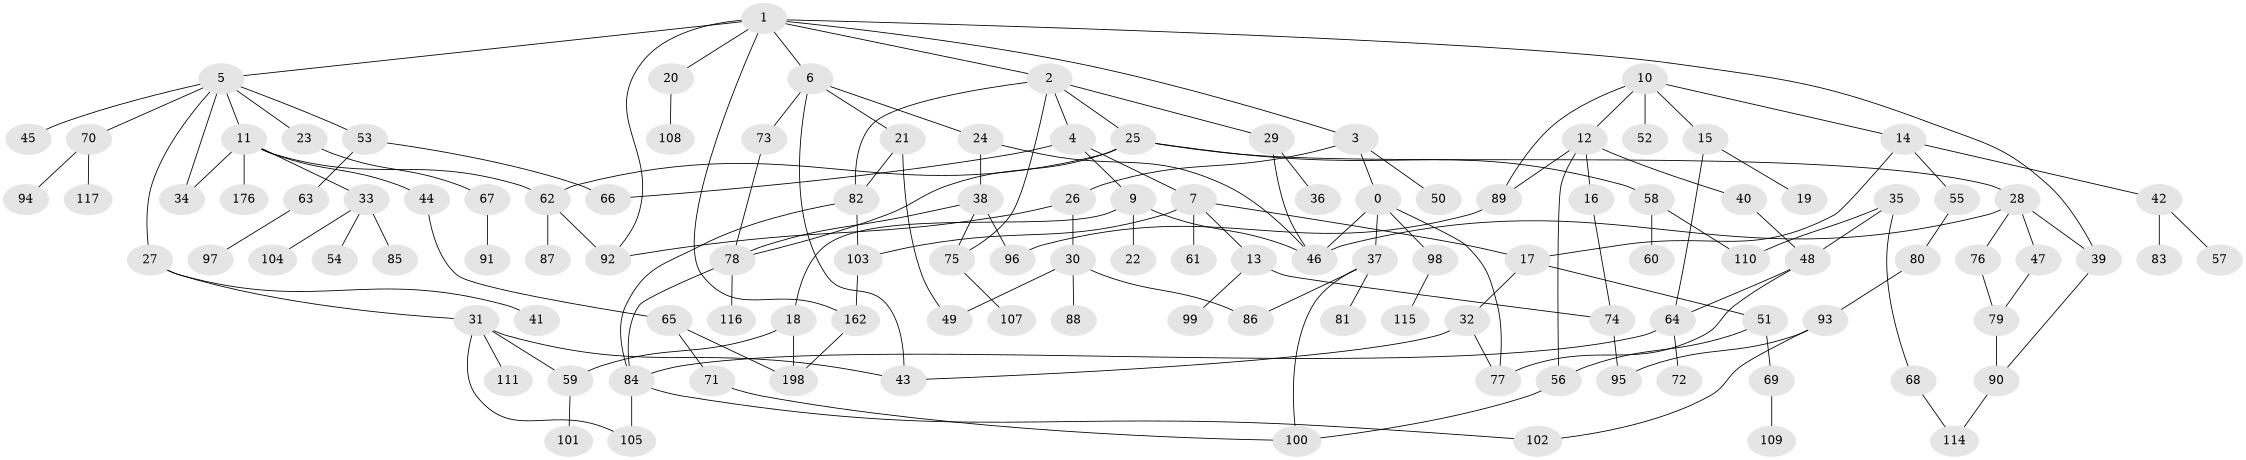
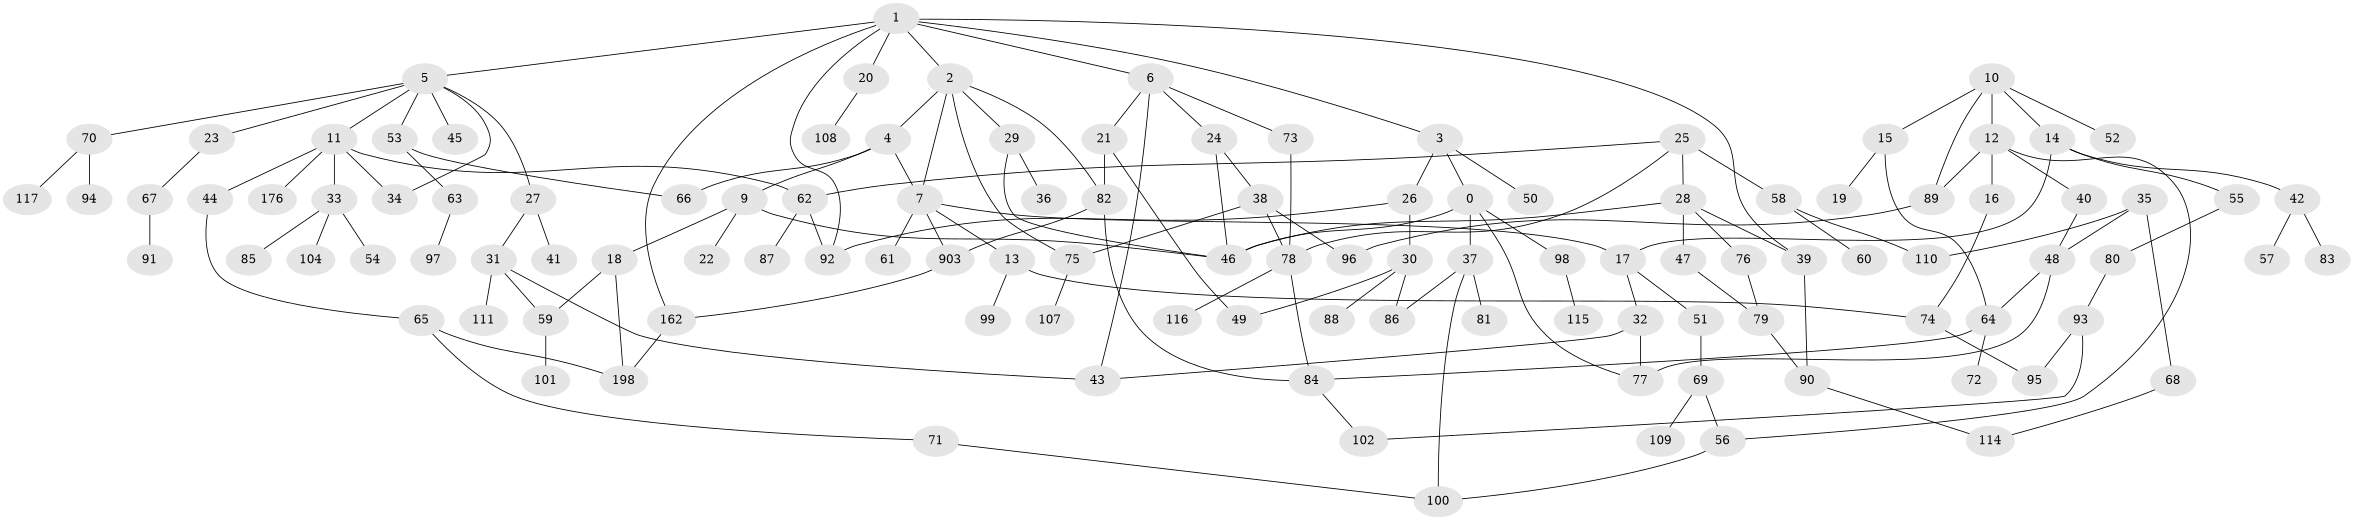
edge "2" -- "25": now "2" -- "7"
node "103": label "103" -> "903"
edge "51" -- "56": now "69" -- "56"
node "105": removed
